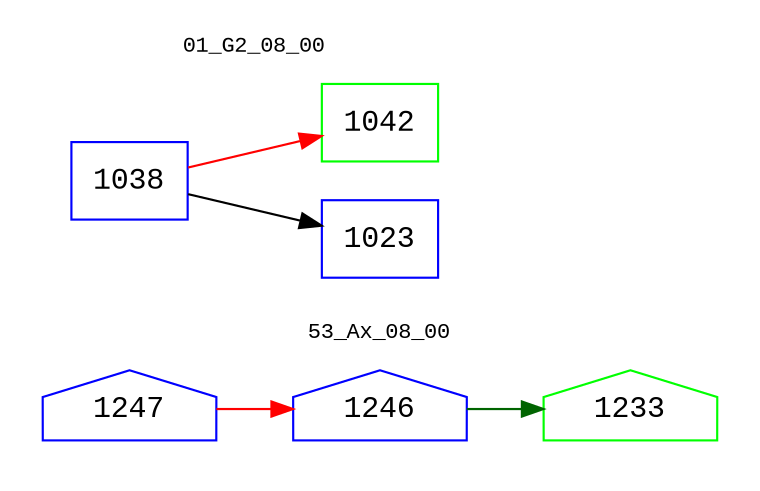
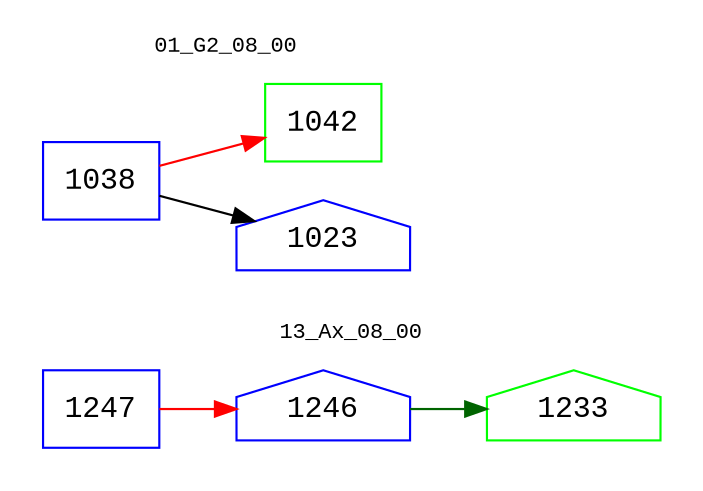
node "1023": shape box -> house
cluster "53_Ax_08_00": label "53_Ax_08_00" -> "13_Ax_08_00"
node "1247": shape house -> box
